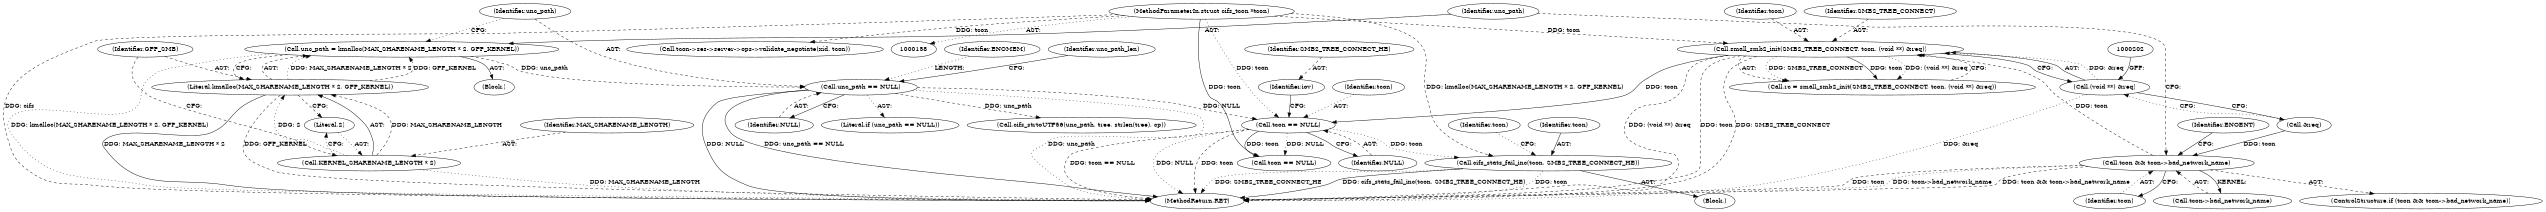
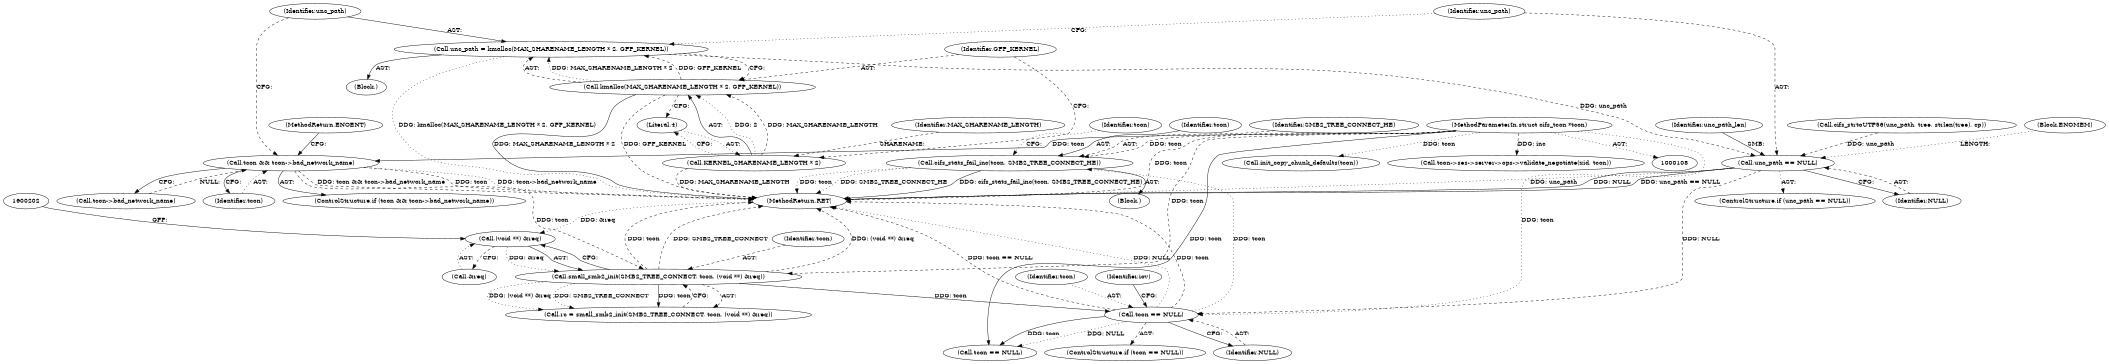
node "(Identifier,SMB2_TREE_CONNECT)": removed
edge "(MethodParameterIn,struct cifs_tcon *tcon)" -> "(Call,tcon->ses->server->ops->validate_negotiate(xid, tcon))": label "DDG: tcon" -> "DDG: inc"
node "(Identifier,GFP_SMB)": label "(Identifier,GFP_SMB)" -> "(Identifier,GFP_KERNEL)"
node "1000158": label "1000158" -> "1000108"
node "(Identifier,ENOMEM)": label "(Identifier,ENOMEM)" -> "(Block,ENOMEM)"
node "1000202": label "1000202" -> "1600202"
edge "(Identifier,SMB2_TREE_CONNECT_HE)" -> "(Identifier,iov)": now "(Identifier,SMB2_TREE_CONNECT_HE)" -> "(Call,cifs_stats_fail_inc(tcon, SMB2_TREE_CONNECT_HE))"
edge "(Identifier,unc_path_len)" -> "(Call,unc_path == NULL)": label "CFG: " -> "SMB: "
node "(Literal,kmalloc(MAX_SHARENAME_LENGTH * 2, GFP_KERNEL))": label "(Literal,kmalloc(MAX_SHARENAME_LENGTH * 2, GFP_KERNEL))" -> "(Call,kmalloc(MAX_SHARENAME_LENGTH * 2, GFP_KERNEL))"
edge "(MethodParameterIn,struct cifs_tcon *tcon)" -> "(Call,cifs_stats_fail_inc(tcon, SMB2_TREE_CONNECT_HE))": label "DDG: kmalloc(MAX_SHARENAME_LENGTH * 2, GFP_KERNEL)" -> "DDG: tcon"
edge "(Call,unc_path == NULL)" -> "(Call,cifs_strtoUTF56(unc_path, tree, strlen(tree), cp))": reversed
edge "(Call,(void **) &req)" -> "(Call,&req)": style solid -> dashed
edge "(MethodParameterIn,struct cifs_tcon *tcon)" -> "(MethodReturn,RET)": label "DDG: cifs" -> "DDG: tcon"
edge "(Call,&req)" -> "(Call,(void **) &req)": label "CFG: " -> "AST: "
node "(Literal,2)": label "(Literal,2)" -> "(Literal,4)"
node "(Literal,if (unc_path == NULL))": label "(Literal,if (unc_path == NULL))" -> "(ControlStructure,if (unc_path == NULL))"
node "(Identifier,ENOENT)": label "(Identifier,ENOENT)" -> "(MethodReturn,ENOENT)"
edge "(Call,&req)" -> "(Call,tcon && tcon->bad_network_name)": now "(MethodParameterIn,struct cifs_tcon *tcon)" -> "(Call,tcon && tcon->bad_network_name)"
edge "(Identifier,MAX_SHARENAME_LENGTH)" -> "(Call,KERNEL_SHARENAME_LENGTH * 2)": label "AST: " -> "SHARENAME: "
node "(Call,init_copy_chunk_defaults(tcon))": added
edge "(Call,tcon->bad_network_name)" -> "(Call,tcon && tcon->bad_network_name)": label "AST: " -> "NULL: "
edge "(Call,tcon && tcon->bad_network_name)" -> "(Call,tcon->bad_network_name)": label "KERNEL: " -> "CFG: "
edge "(Call,tcon && tcon->bad_network_name)" -> "(ControlStructure,if (tcon && tcon->bad_network_name))": style dashed -> solid
edge "(Call,KERNEL_SHARENAME_LENGTH * 2)" -> "(MethodReturn,RET)": style dotted -> dashed
edge "(Call,(void **) &req)" -> "(MethodReturn,RET)": reversed
node "(ControlStructure,if (tcon == NULL))": added
